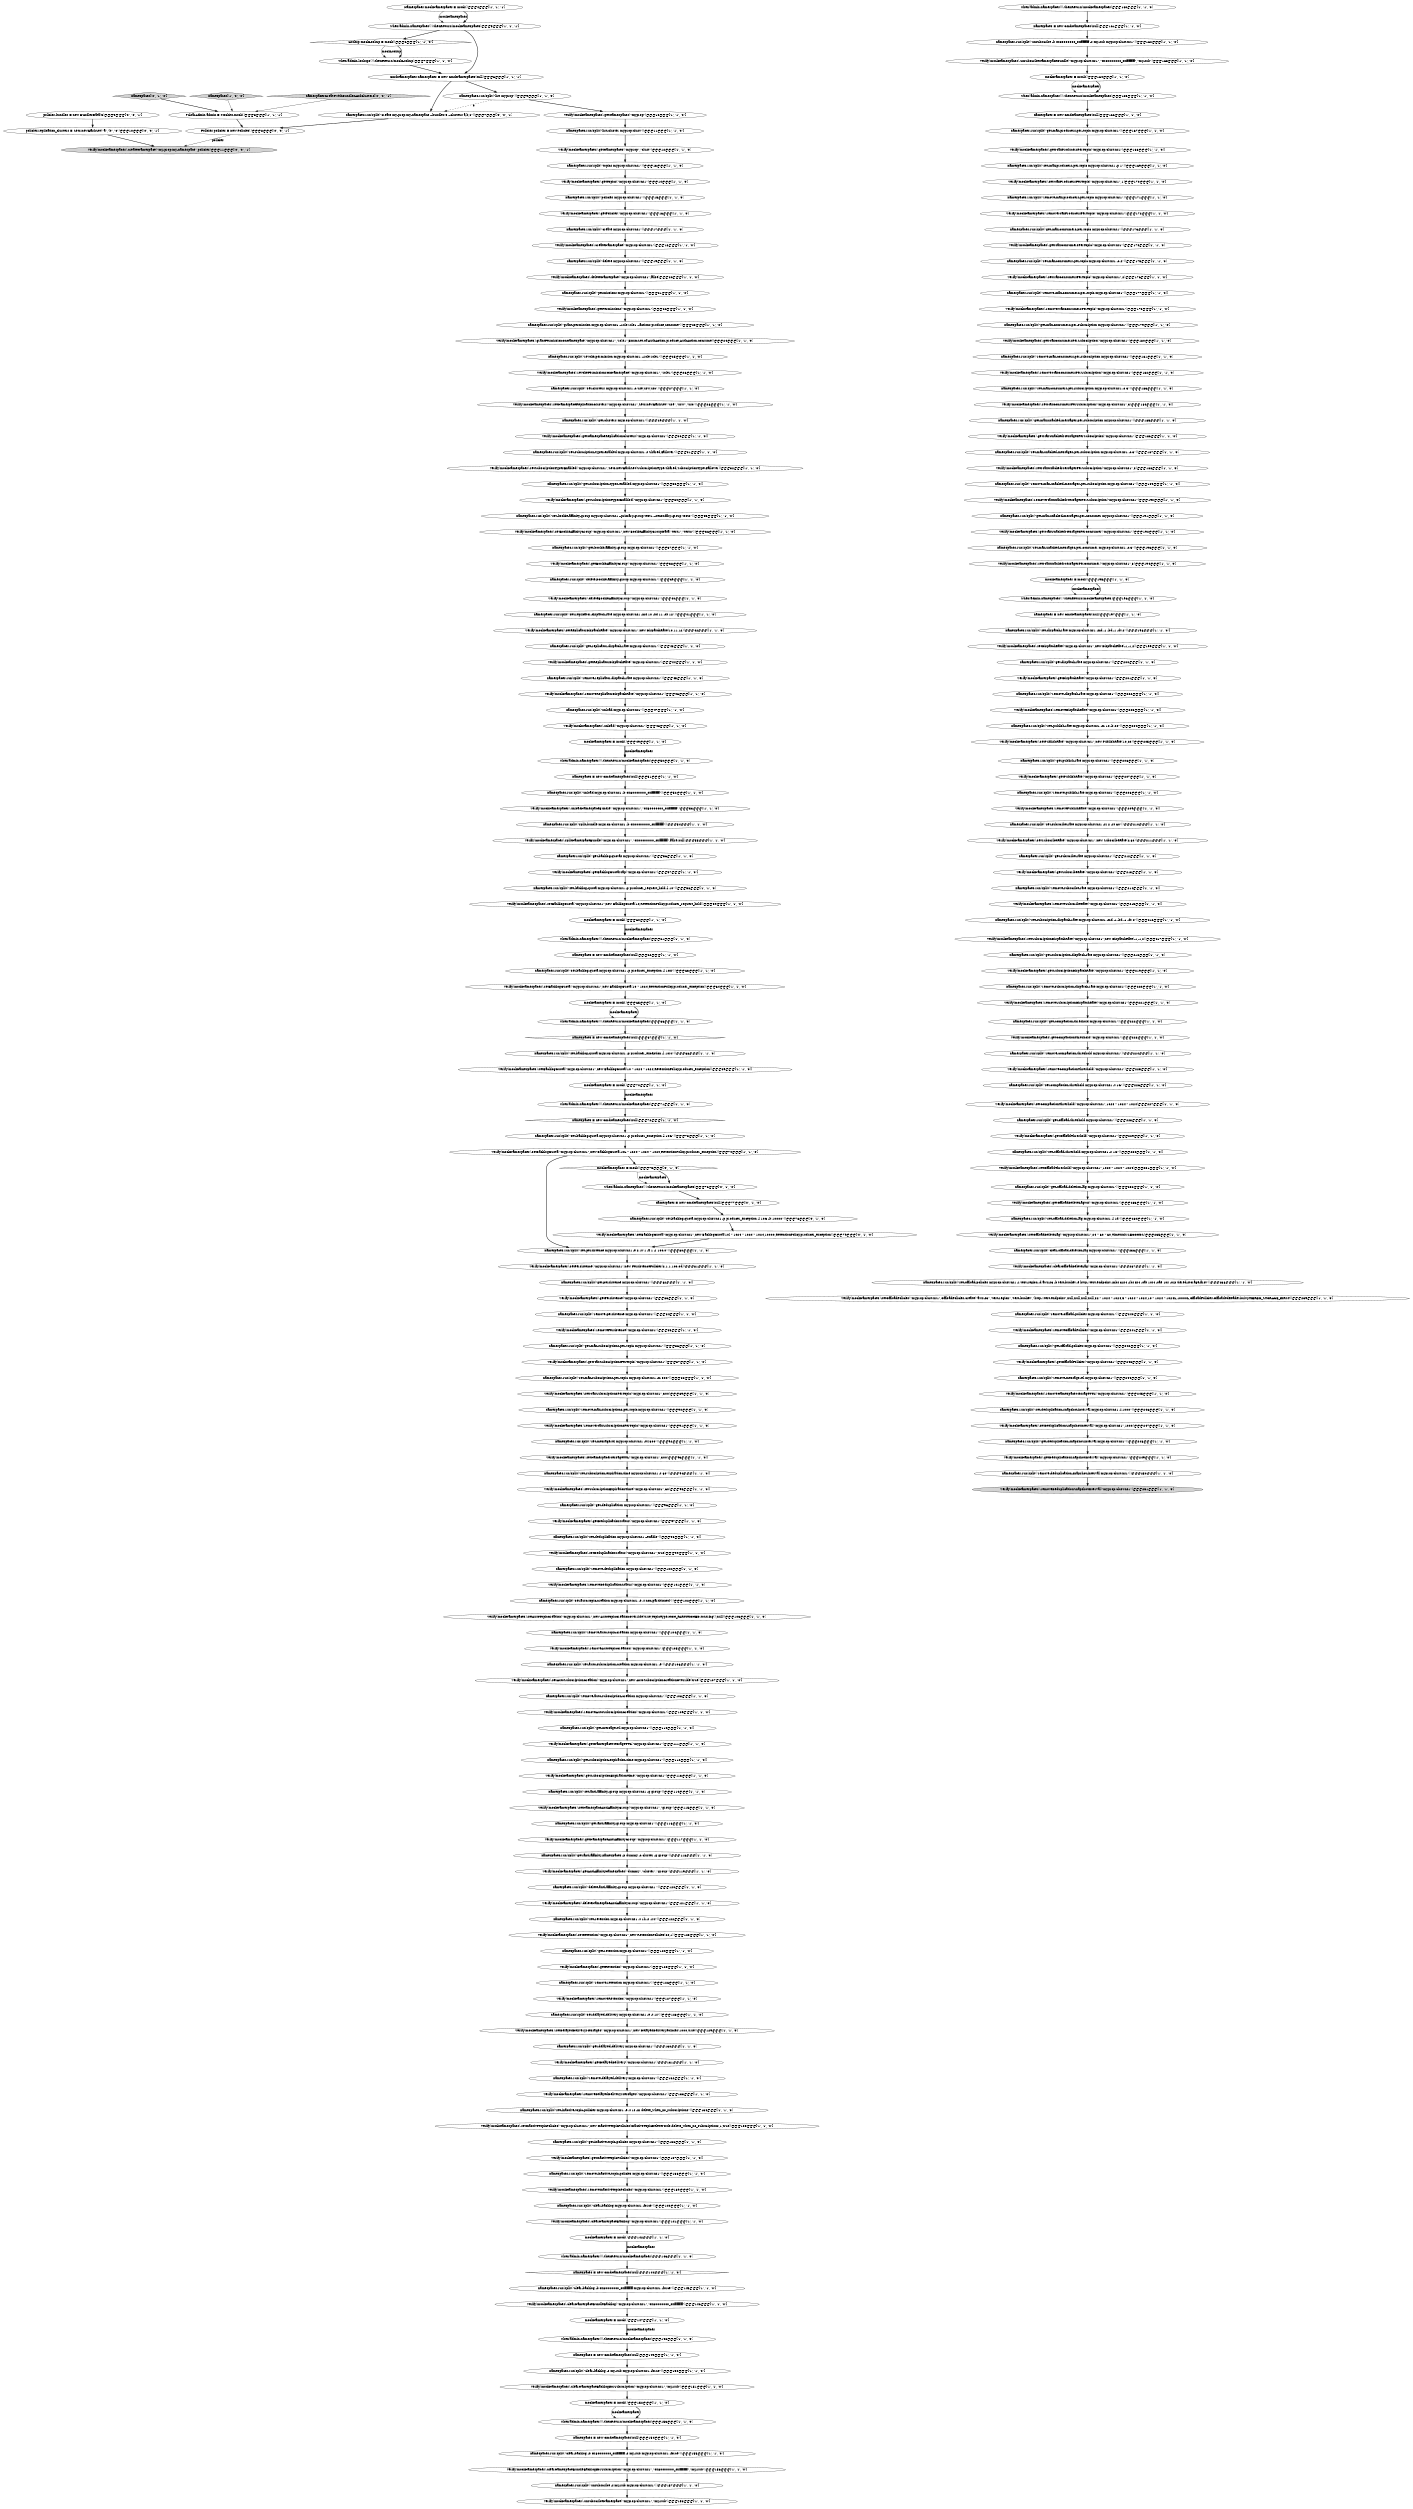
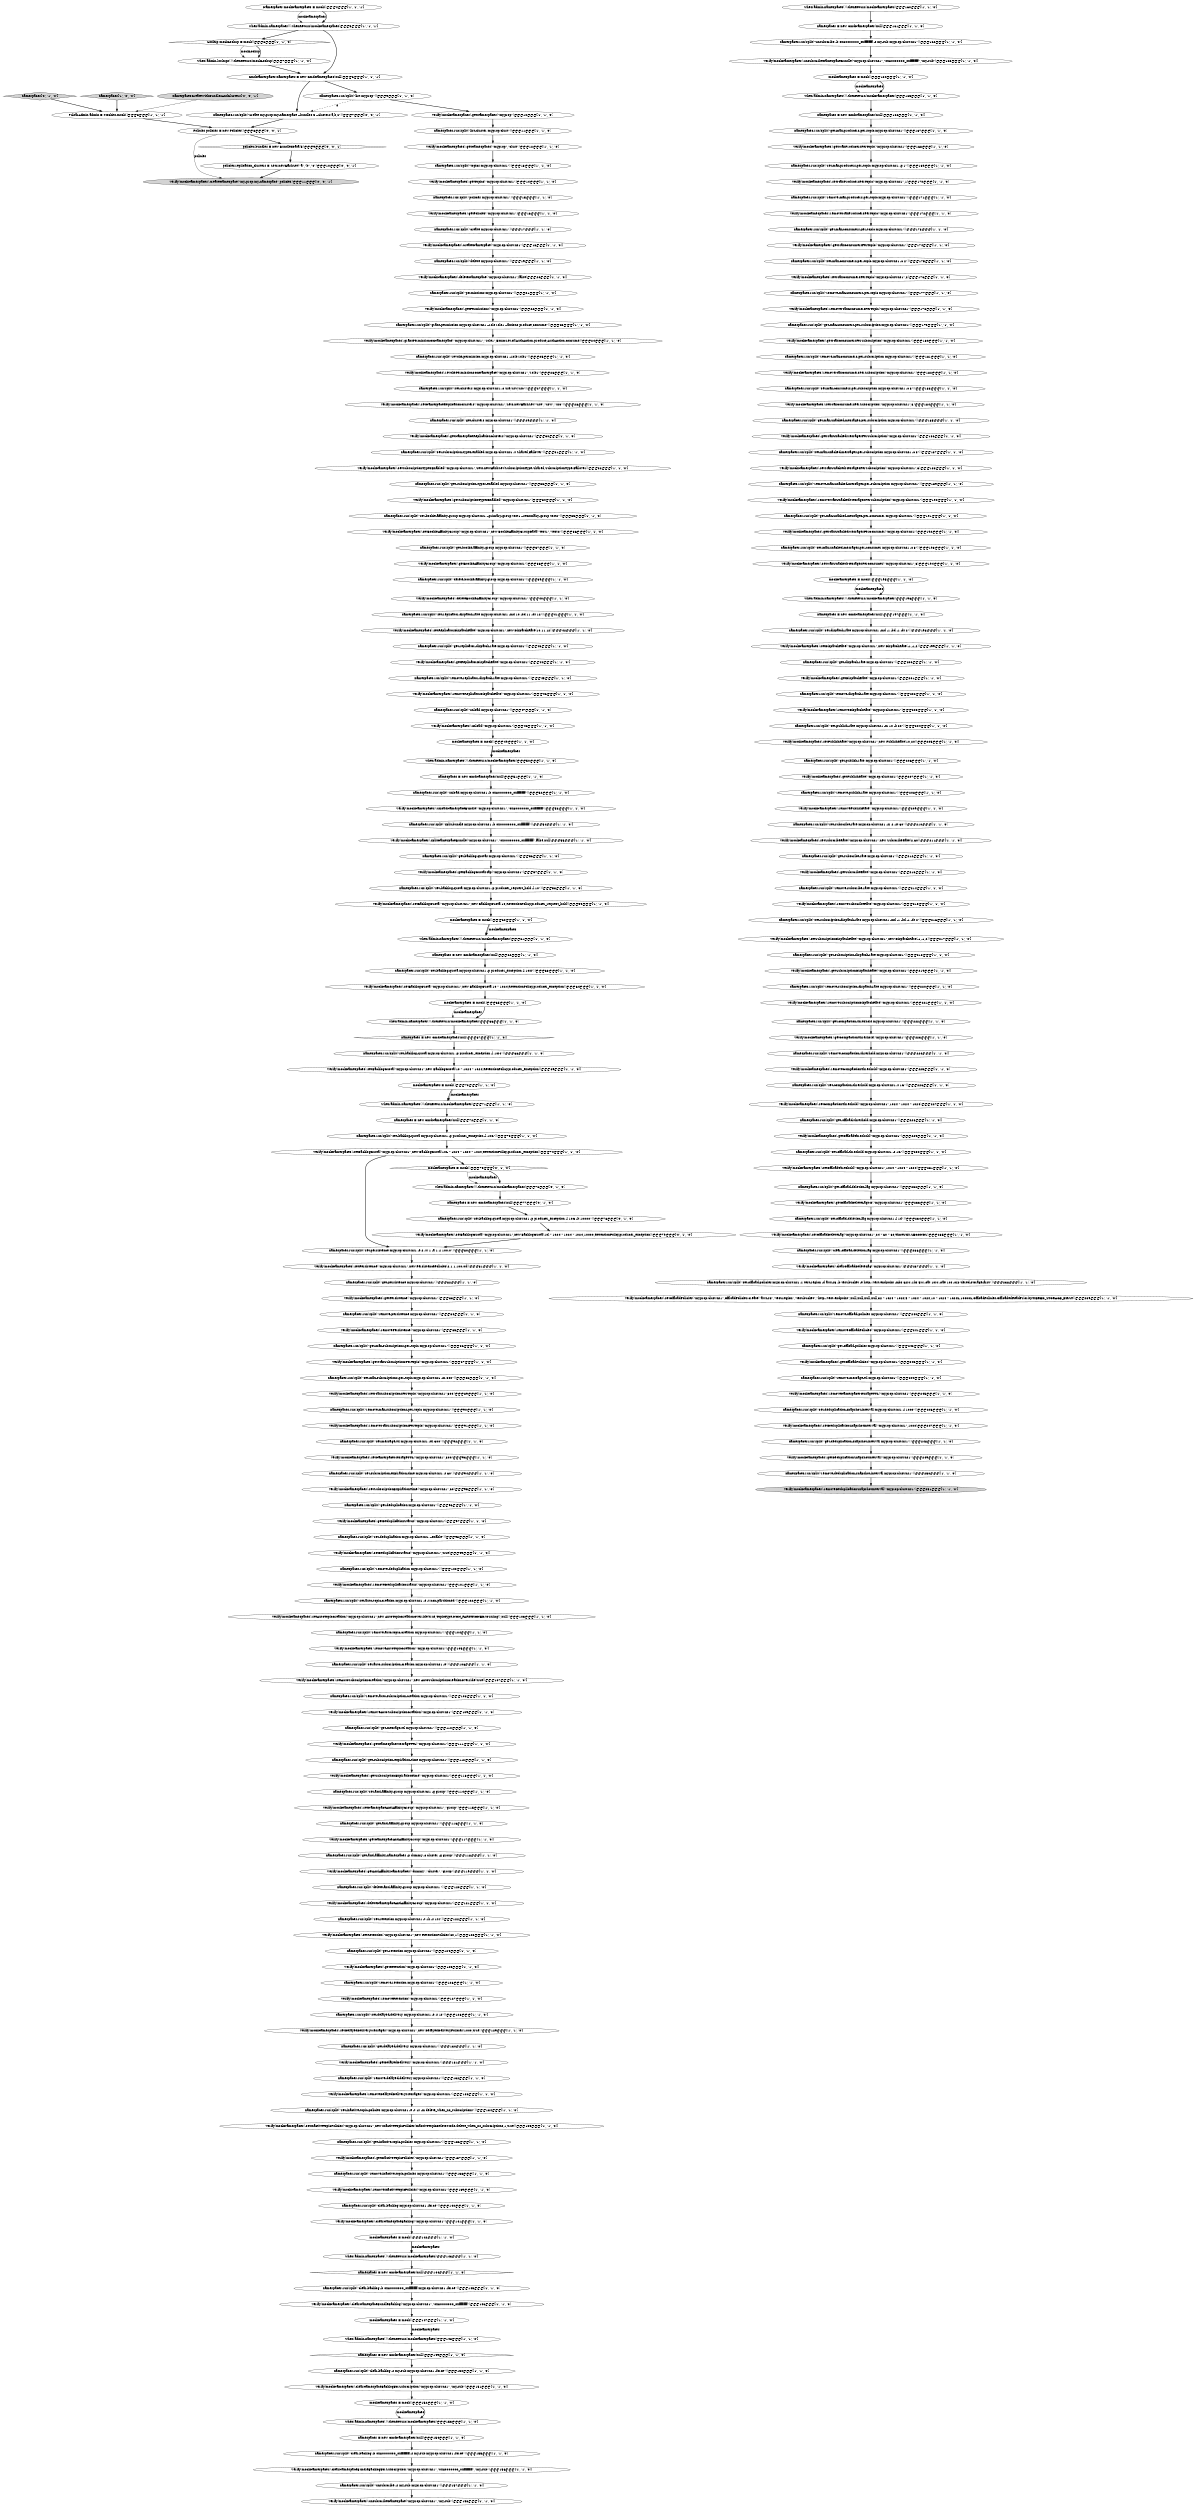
node "namespacesCreateWithBundlesAndClusters['0', '0', '1']": shape diamond -> ellipse
edge "namespaces['1', '0', '0']" -> "PulsarAdmin admin = Mockito.mock()@@@3@@@['1', '1', '1']": style solid -> bold
node "policies.bundles = new BundlesData(5)@@@9@@@['0', '0', '1']": shape ellipse -> diamond
edge "Policies policies = new Policies()@@@8@@@['0', '0', '1']" -> "policies.bundles = new BundlesData(5)@@@9@@@['0', '0', '1']": added
node "namespaces = new CmdNamespaces(null)@@@72@@@['1', '1', '0']": shape diamond -> ellipse
node "namespaces = new CmdNamespaces(null)@@@149@@@['1', '1', '0']": shape ellipse -> diamond
